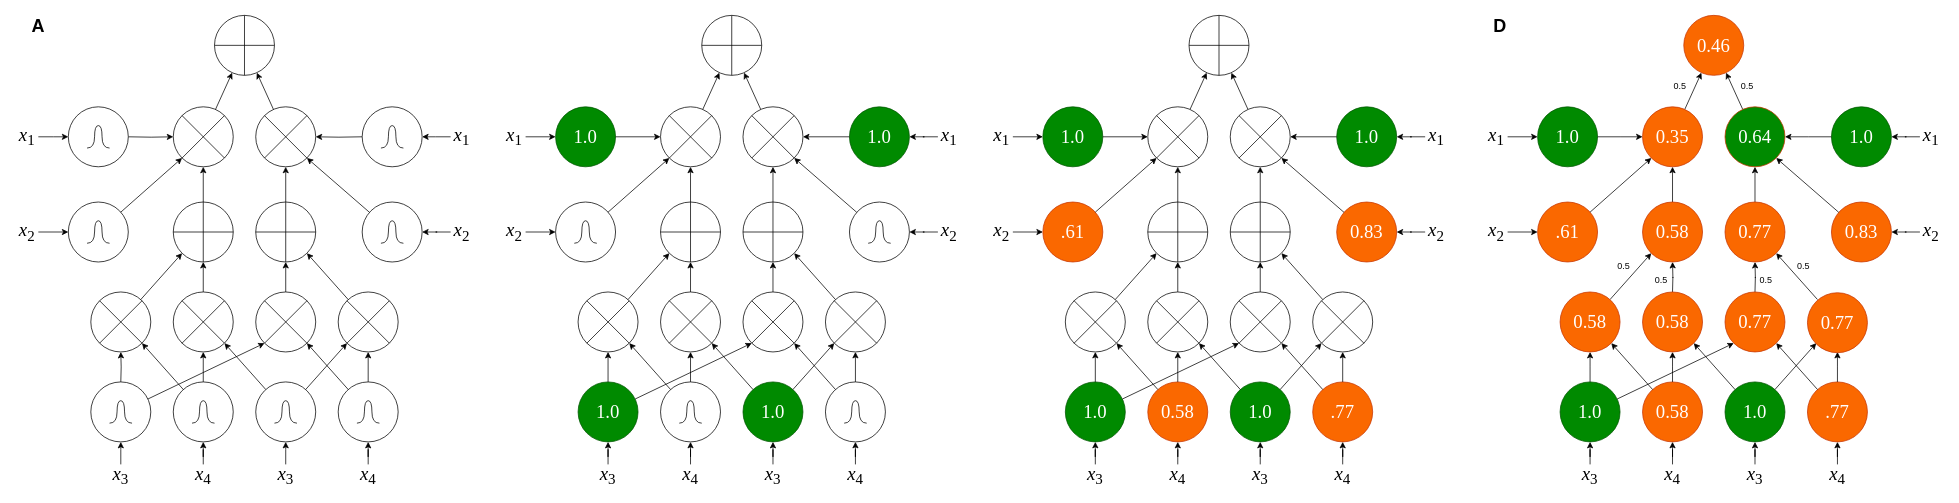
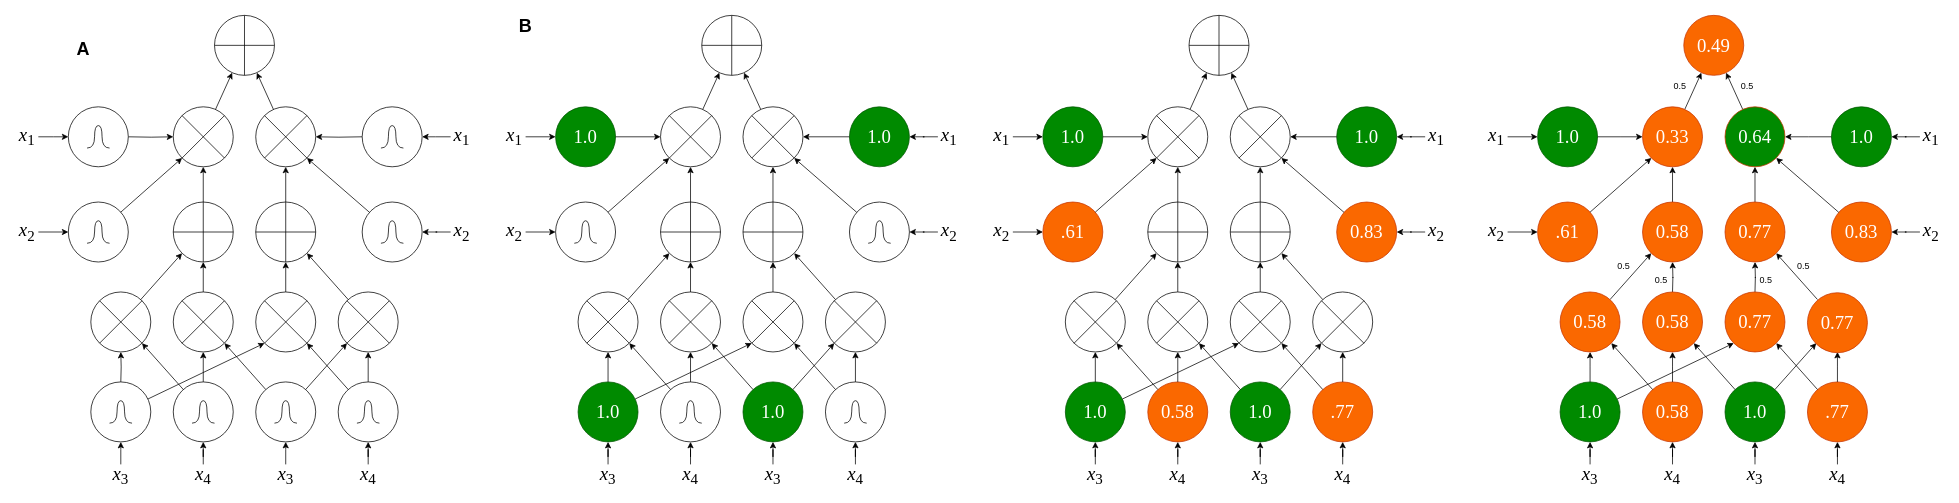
node "A": moved (38, 27) -> (83, 49)
node "B": added
node "D": removed
node "0.46": label "0.46" -> "0.49"
node "0.35": label "0.35" -> "0.33"
